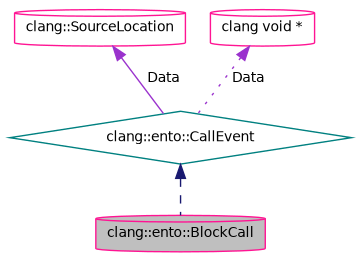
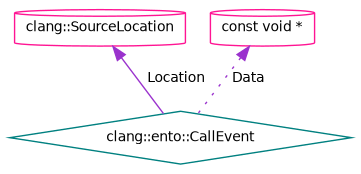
node "clang void *": label "clang void *" -> "const void *"
edge "clang::ento::CallEvent" -> "clang::SourceLocation": label " Data" -> " Location"
node "clang::ento::BlockCall": removed
